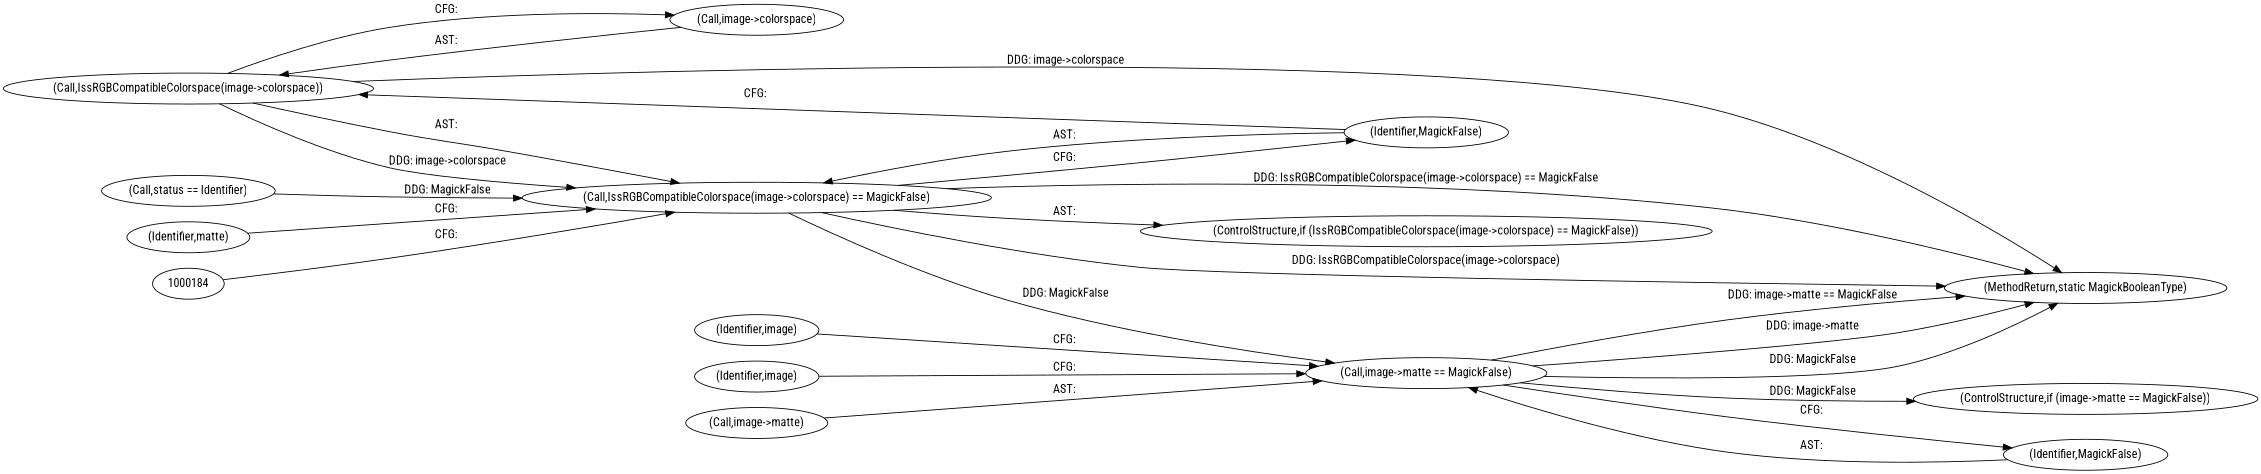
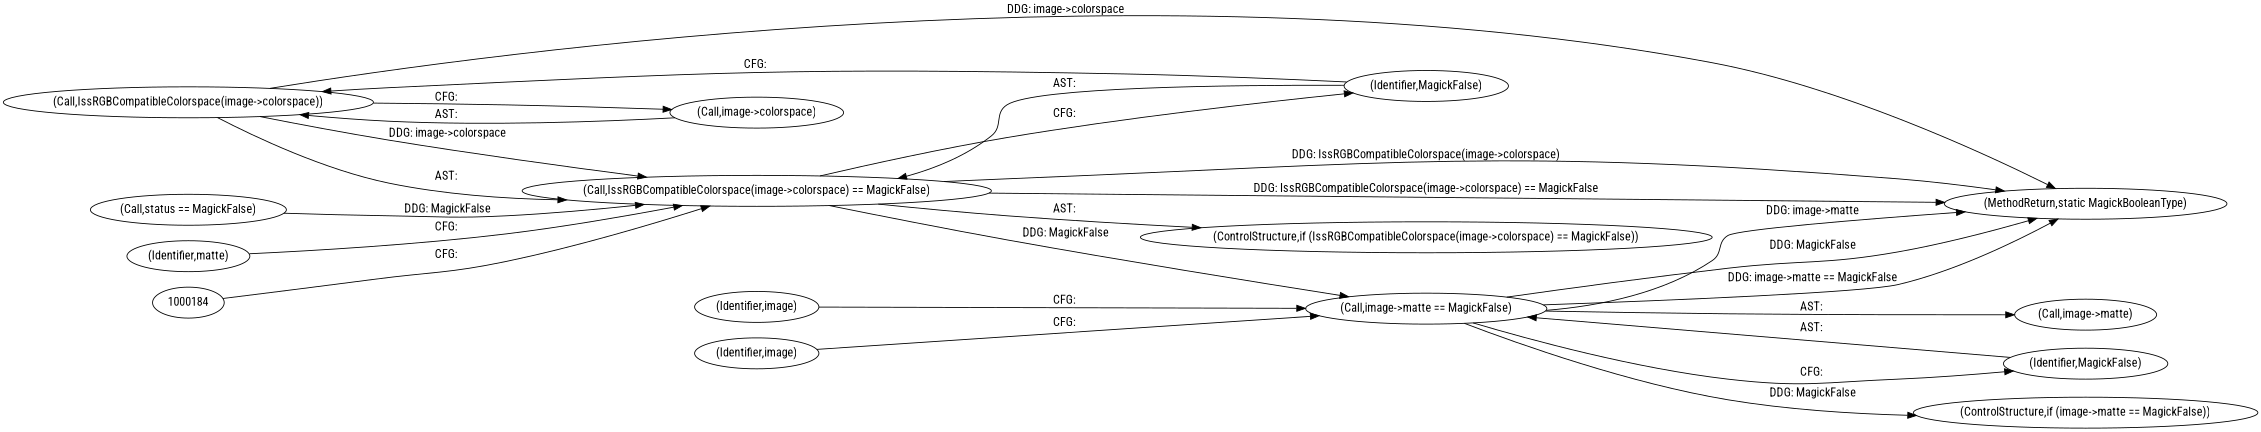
node "(Call,status == Identifier)": label "(Call,status == Identifier)" -> "(Call,status == MagickFalse)"
edge "(Call,image->matte)" -> "(Call,image->matte == MagickFalse)": reversed
